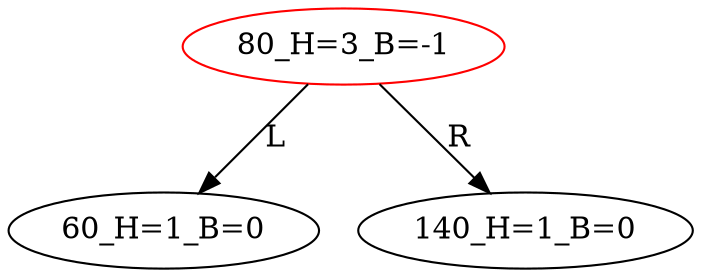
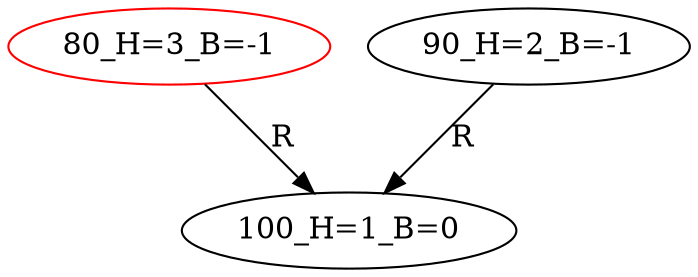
node "90_H=2_B=-1": added
node "60_H=1_B=0": removed
node "140_H=1_B=0": label "140_H=1_B=0" -> "100_H=1_B=0"
